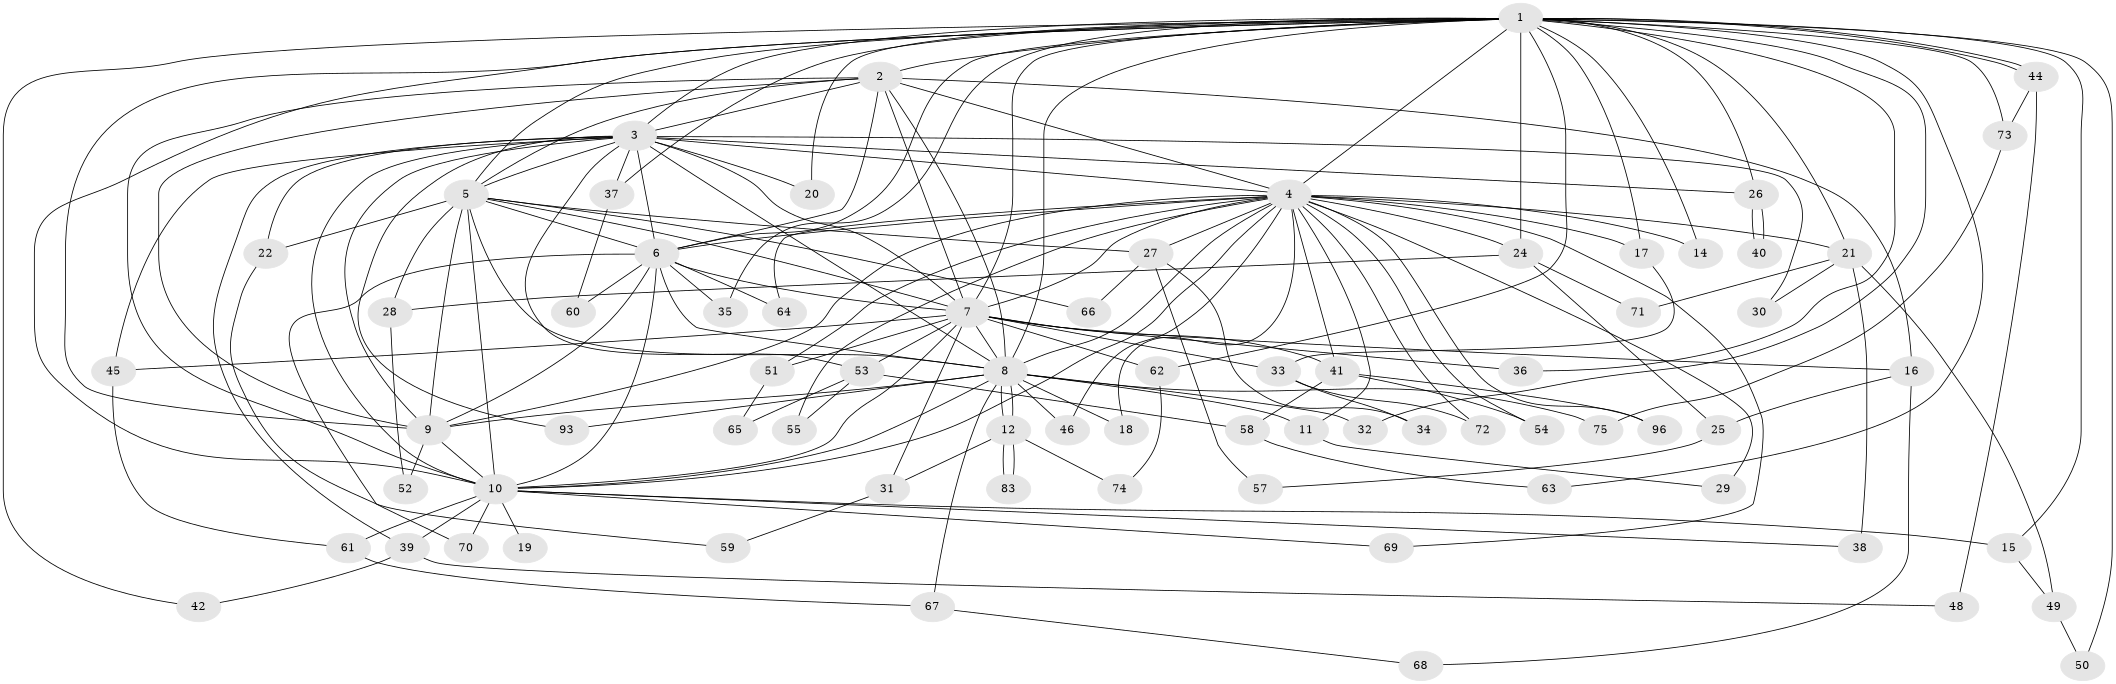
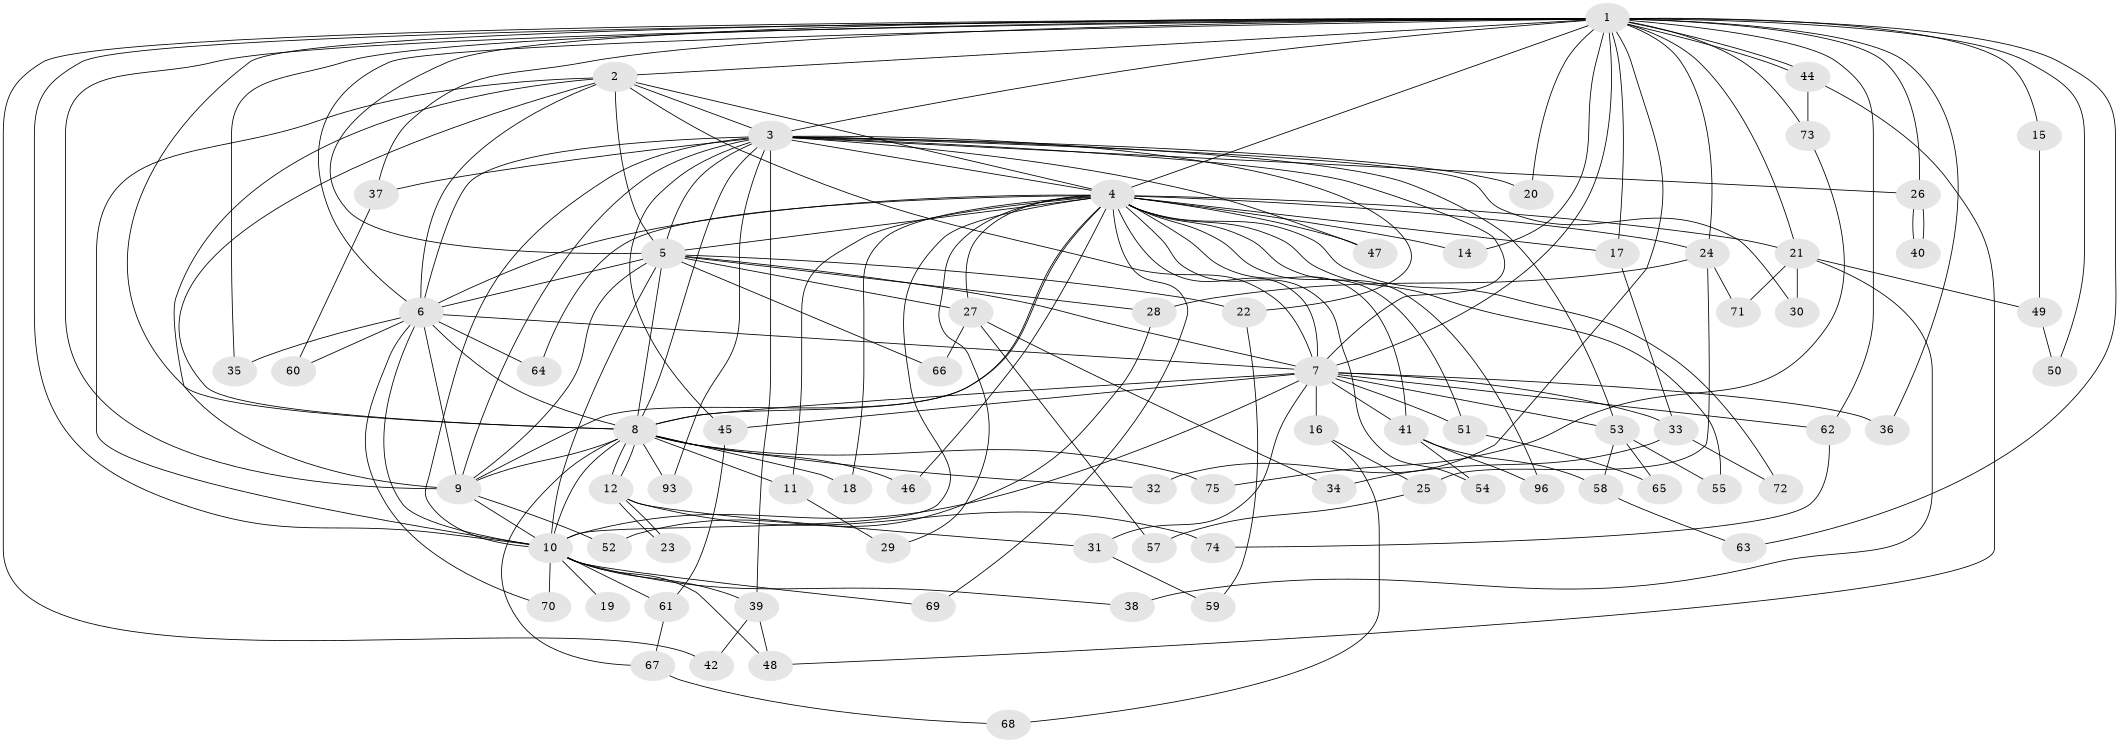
edge "2" -- "16": removed
edge "4" -- "5": added
node "47": added
node "83": label "83" -> "23"
edge "10" -- "15": now "10" -- "48"
